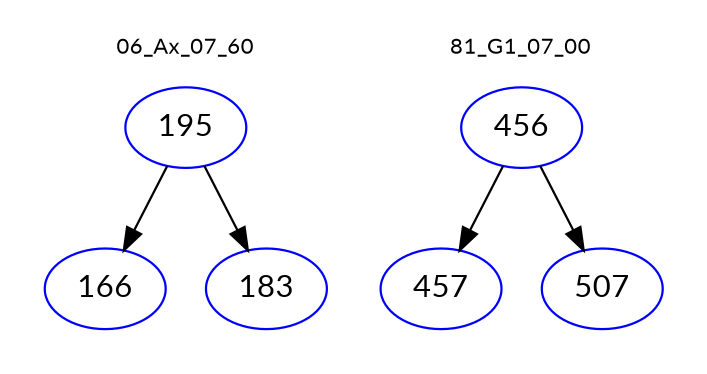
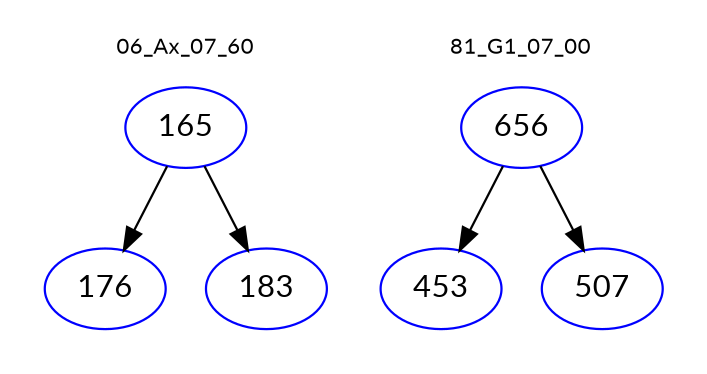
node "195": label "195" -> "165"
node "456": label "456" -> "656"
node "166": label "166" -> "176"
node "457": label "457" -> "453"
